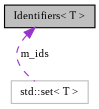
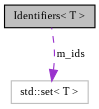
edge "std::set< T >" -> "Identifiers< T >": reversed
